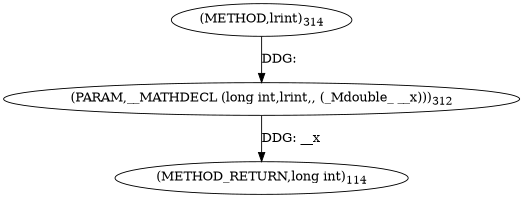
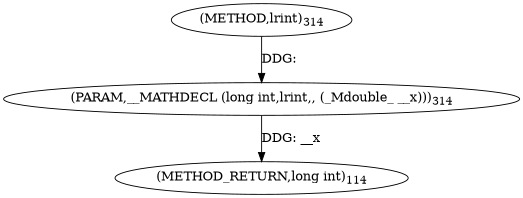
node "(PARAM,__MATHDECL (long int,lrint,, (_Mdouble_ __x)))": text "312" -> "314"
